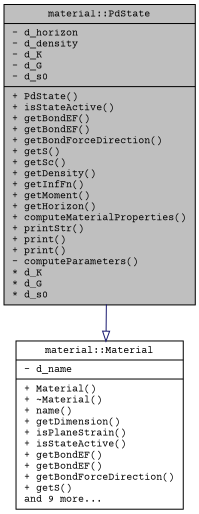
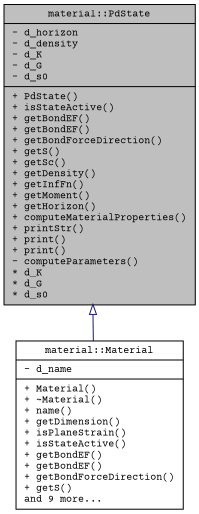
edge "material::PdState" -> "material::Material": reversed
